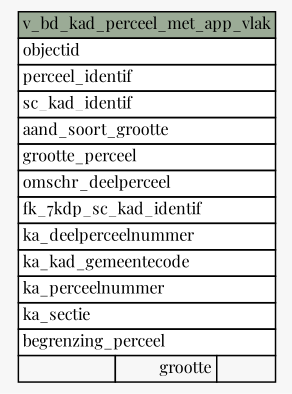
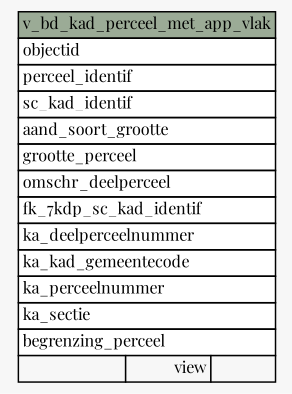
node "v_bd_kad_perceel_met_app_vlak": text "grootte" -> "view"
